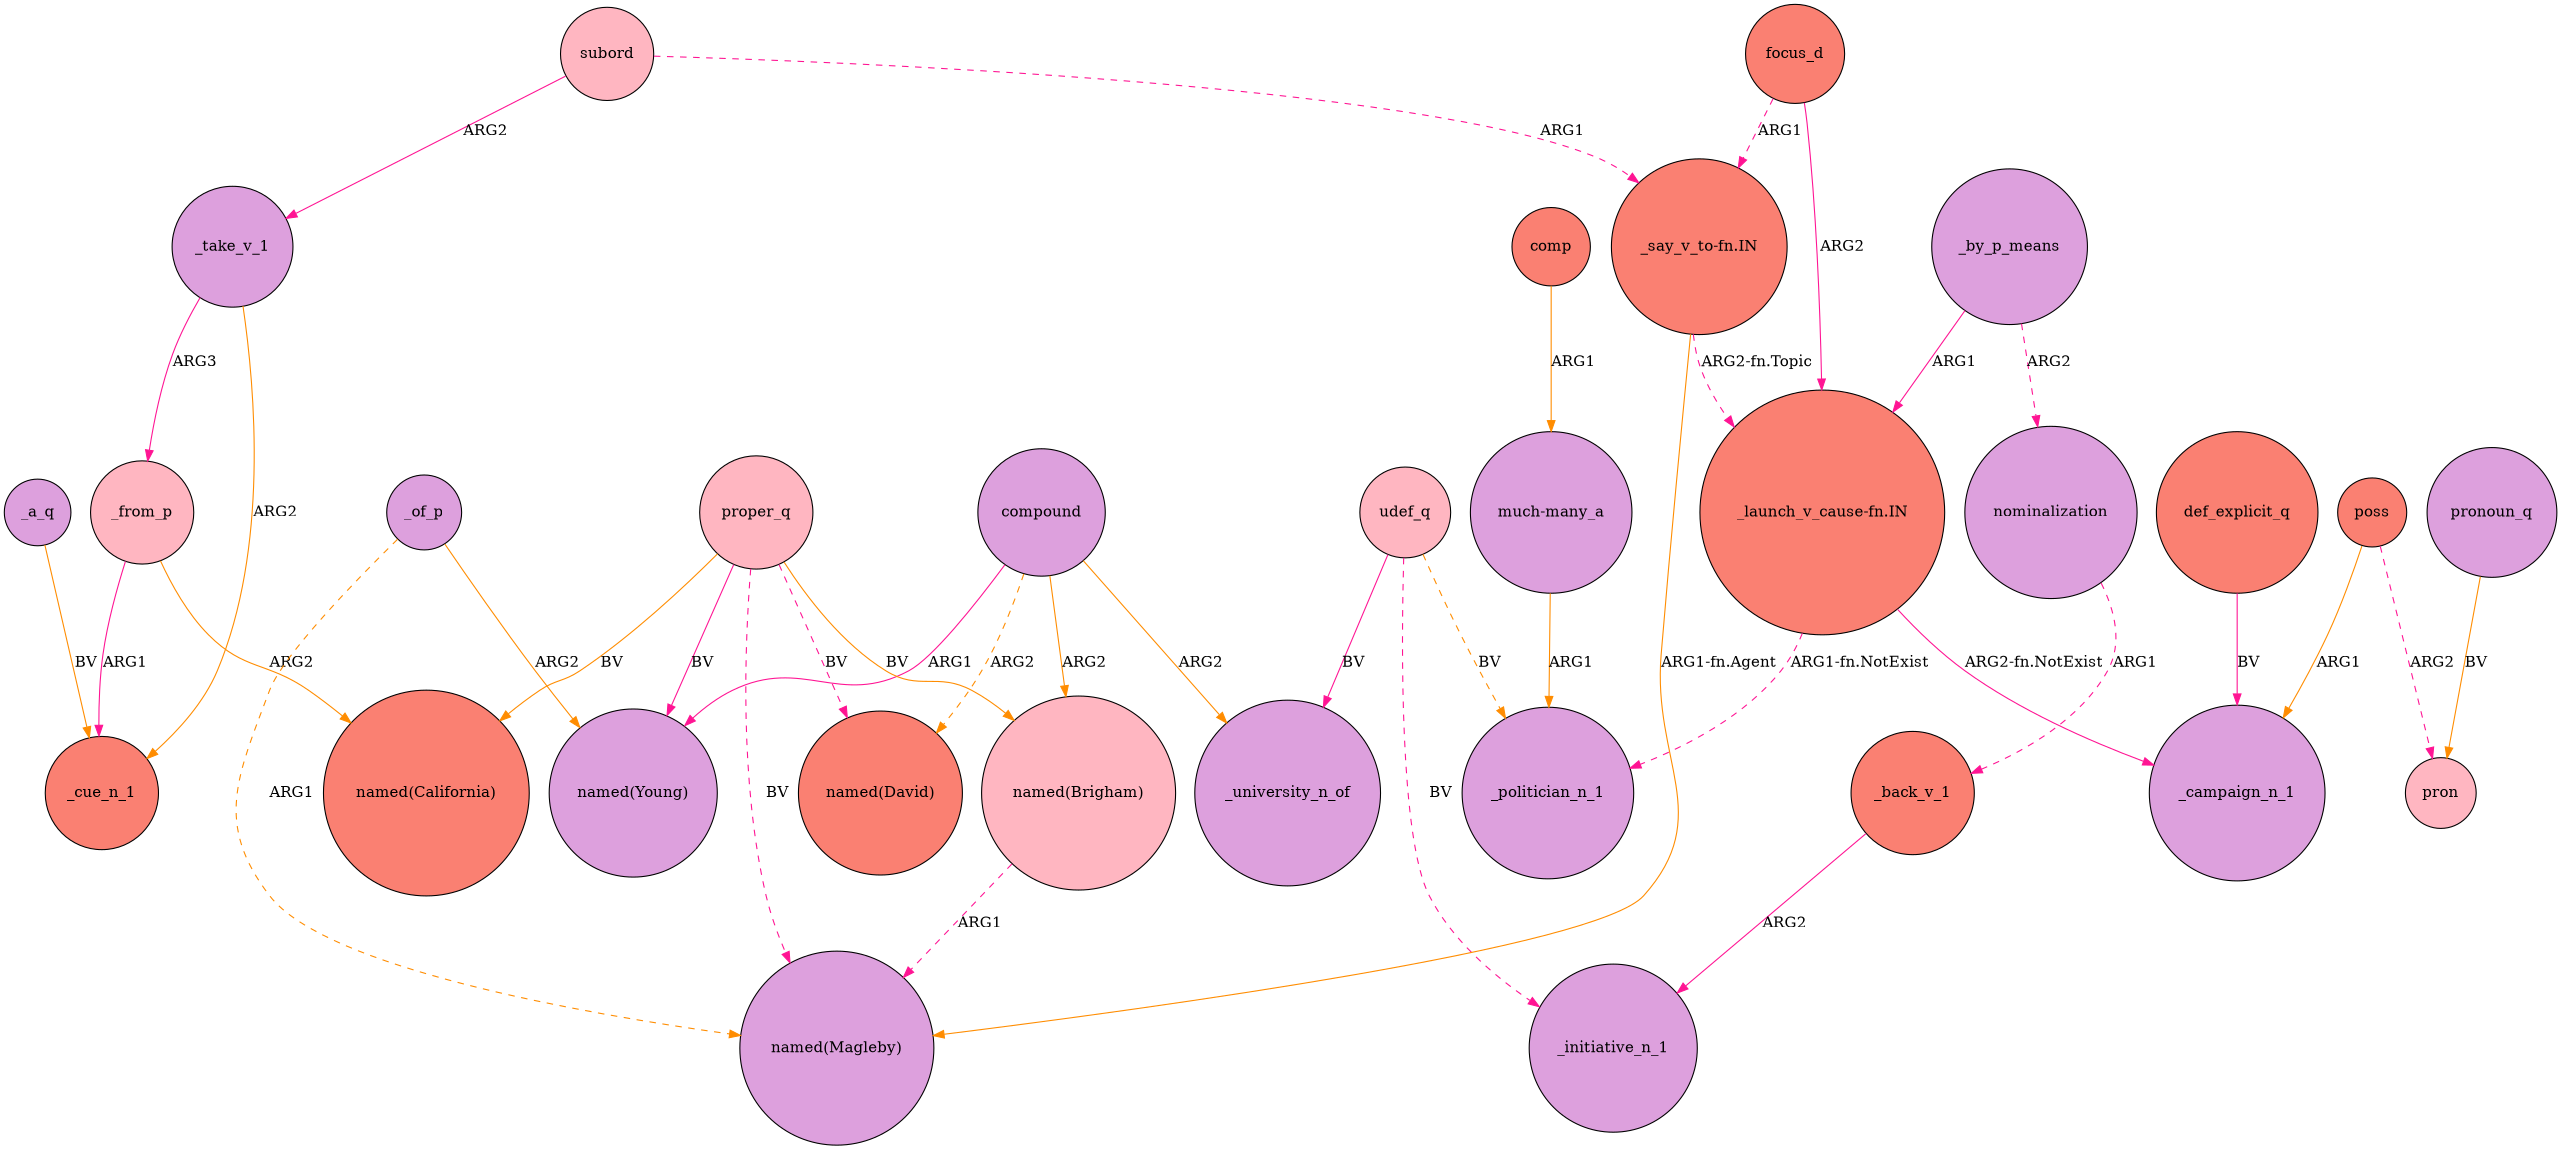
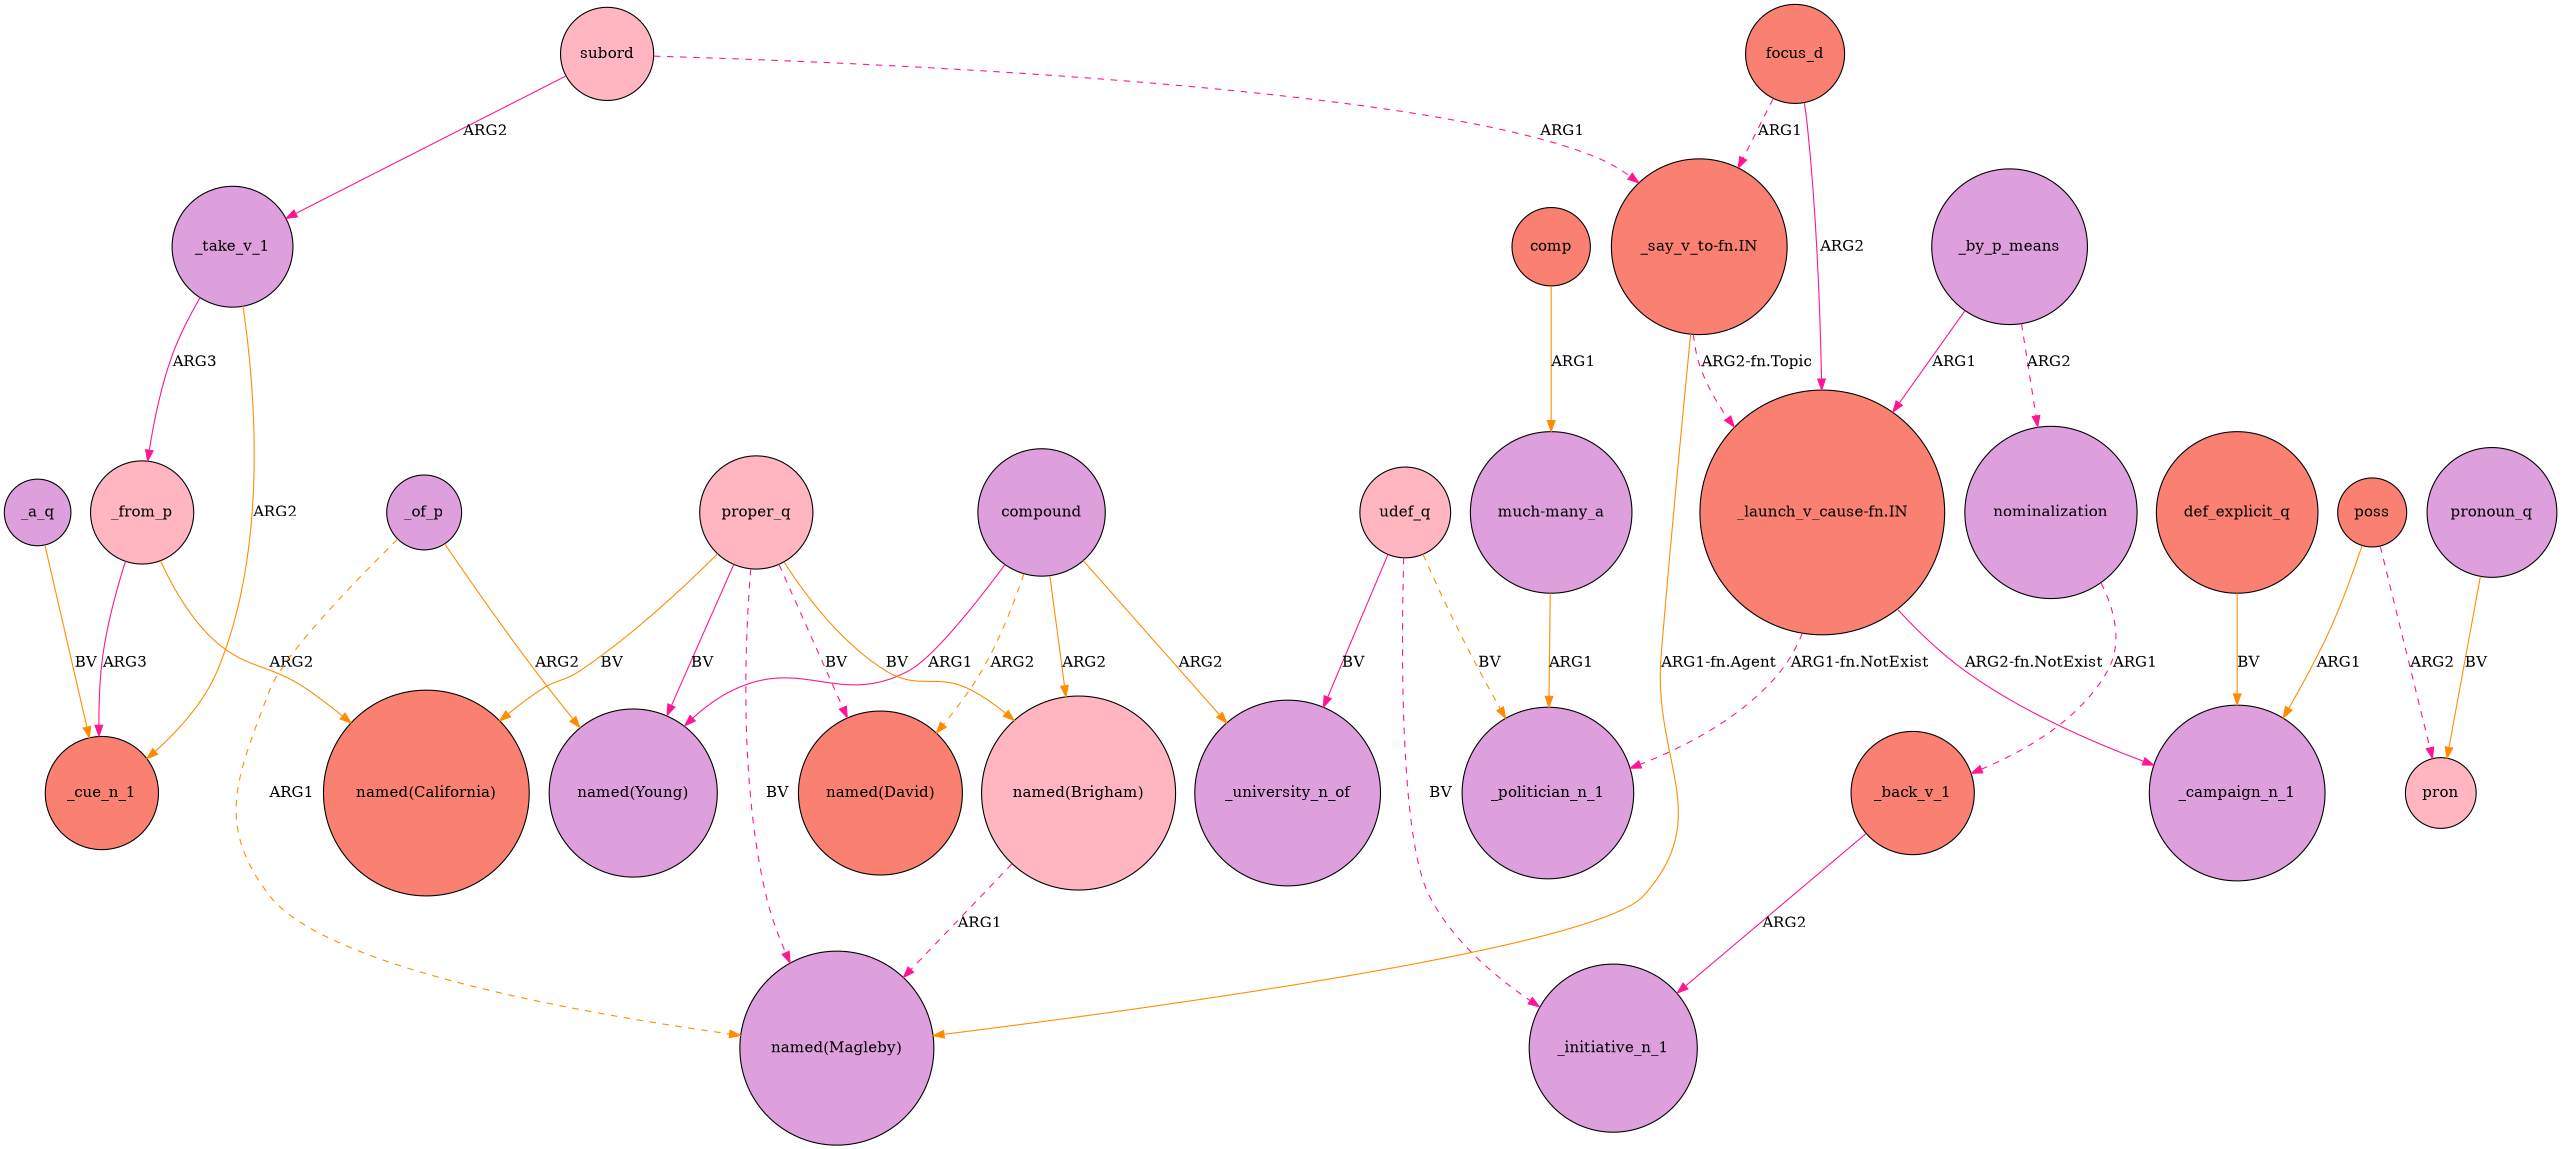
edge "def_explicit_q" -> "_campaign_n_1": color deeppink -> darkorange
edge "_from_p" -> "_cue_n_1": label "ARG1" -> "ARG3"
